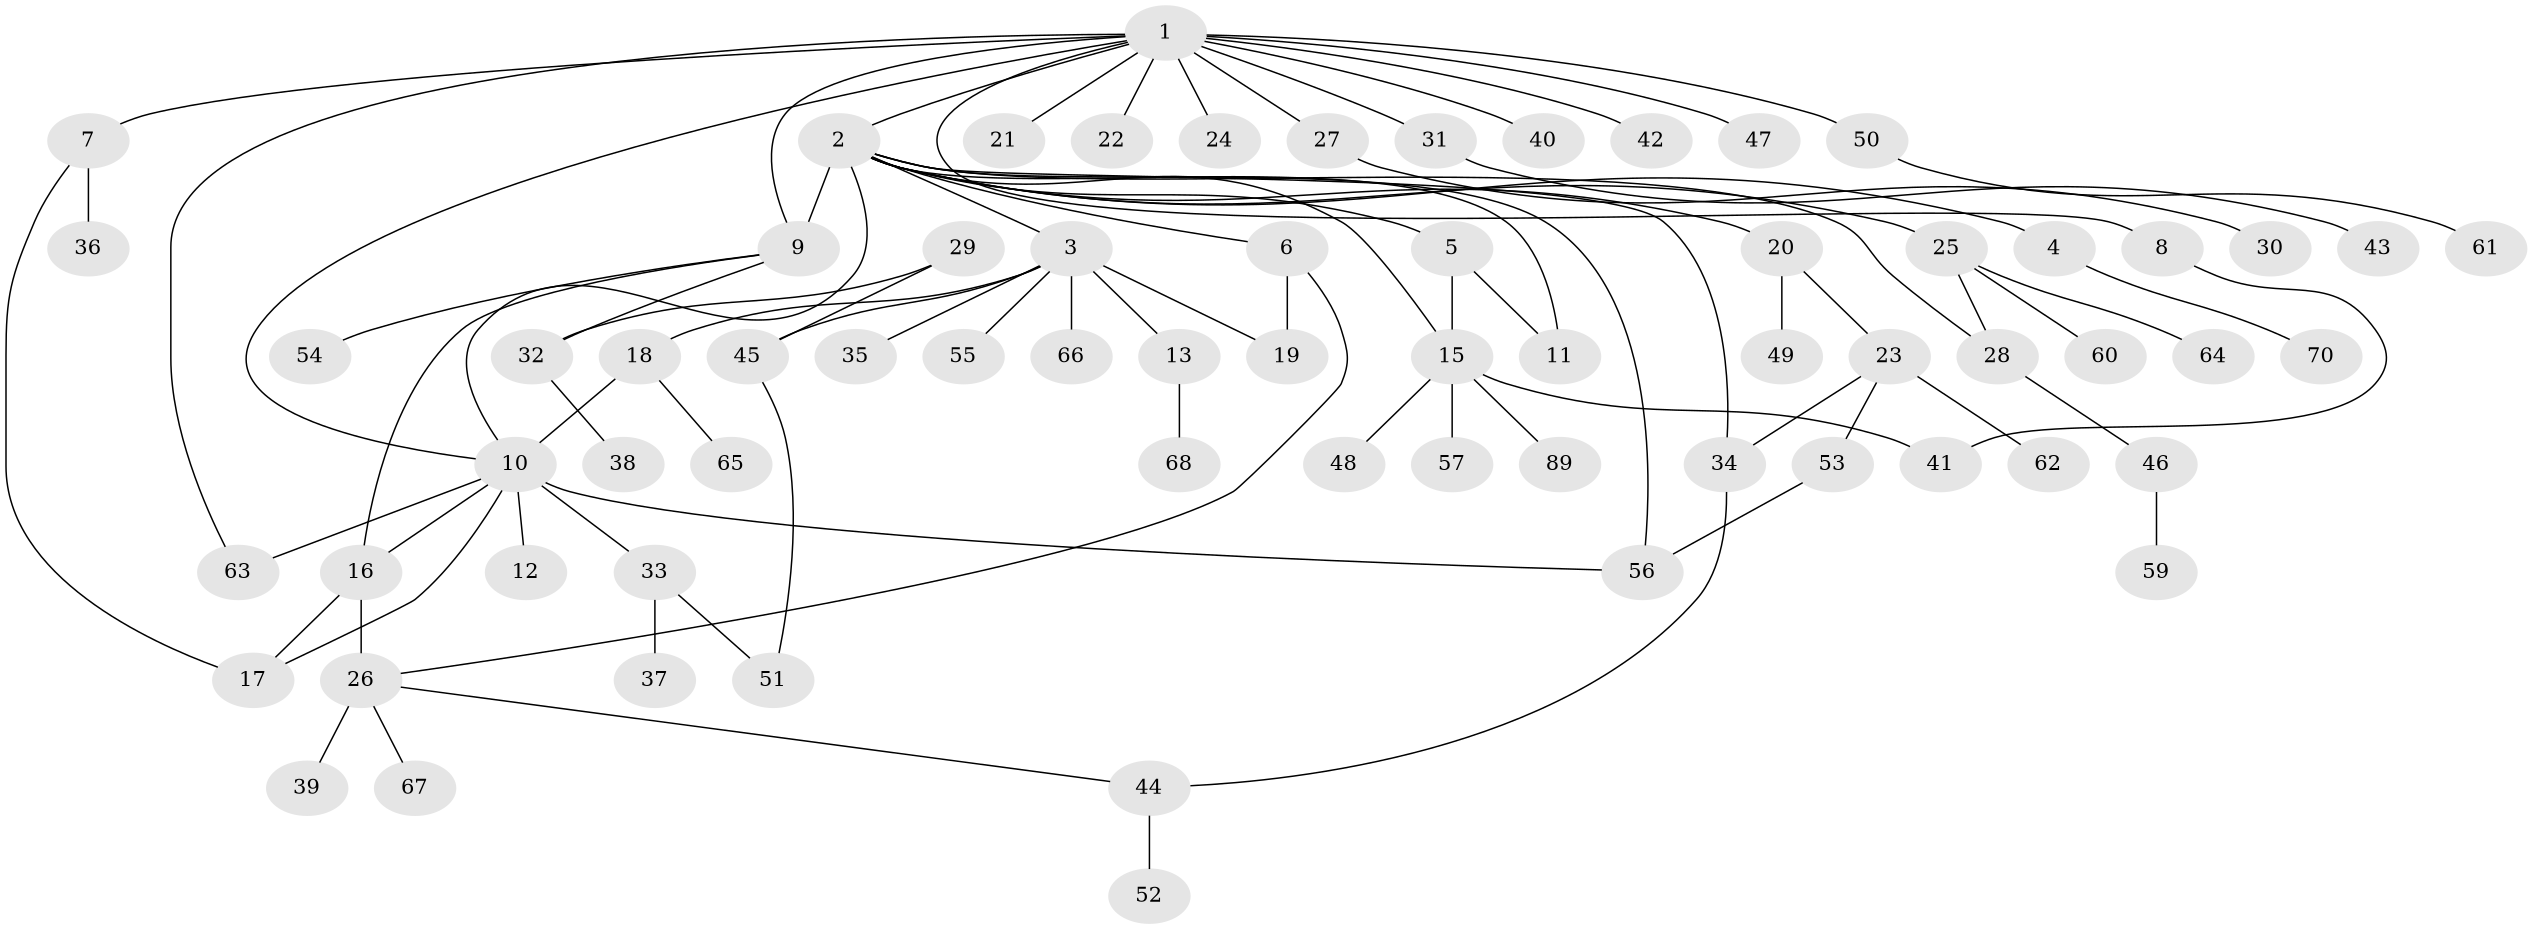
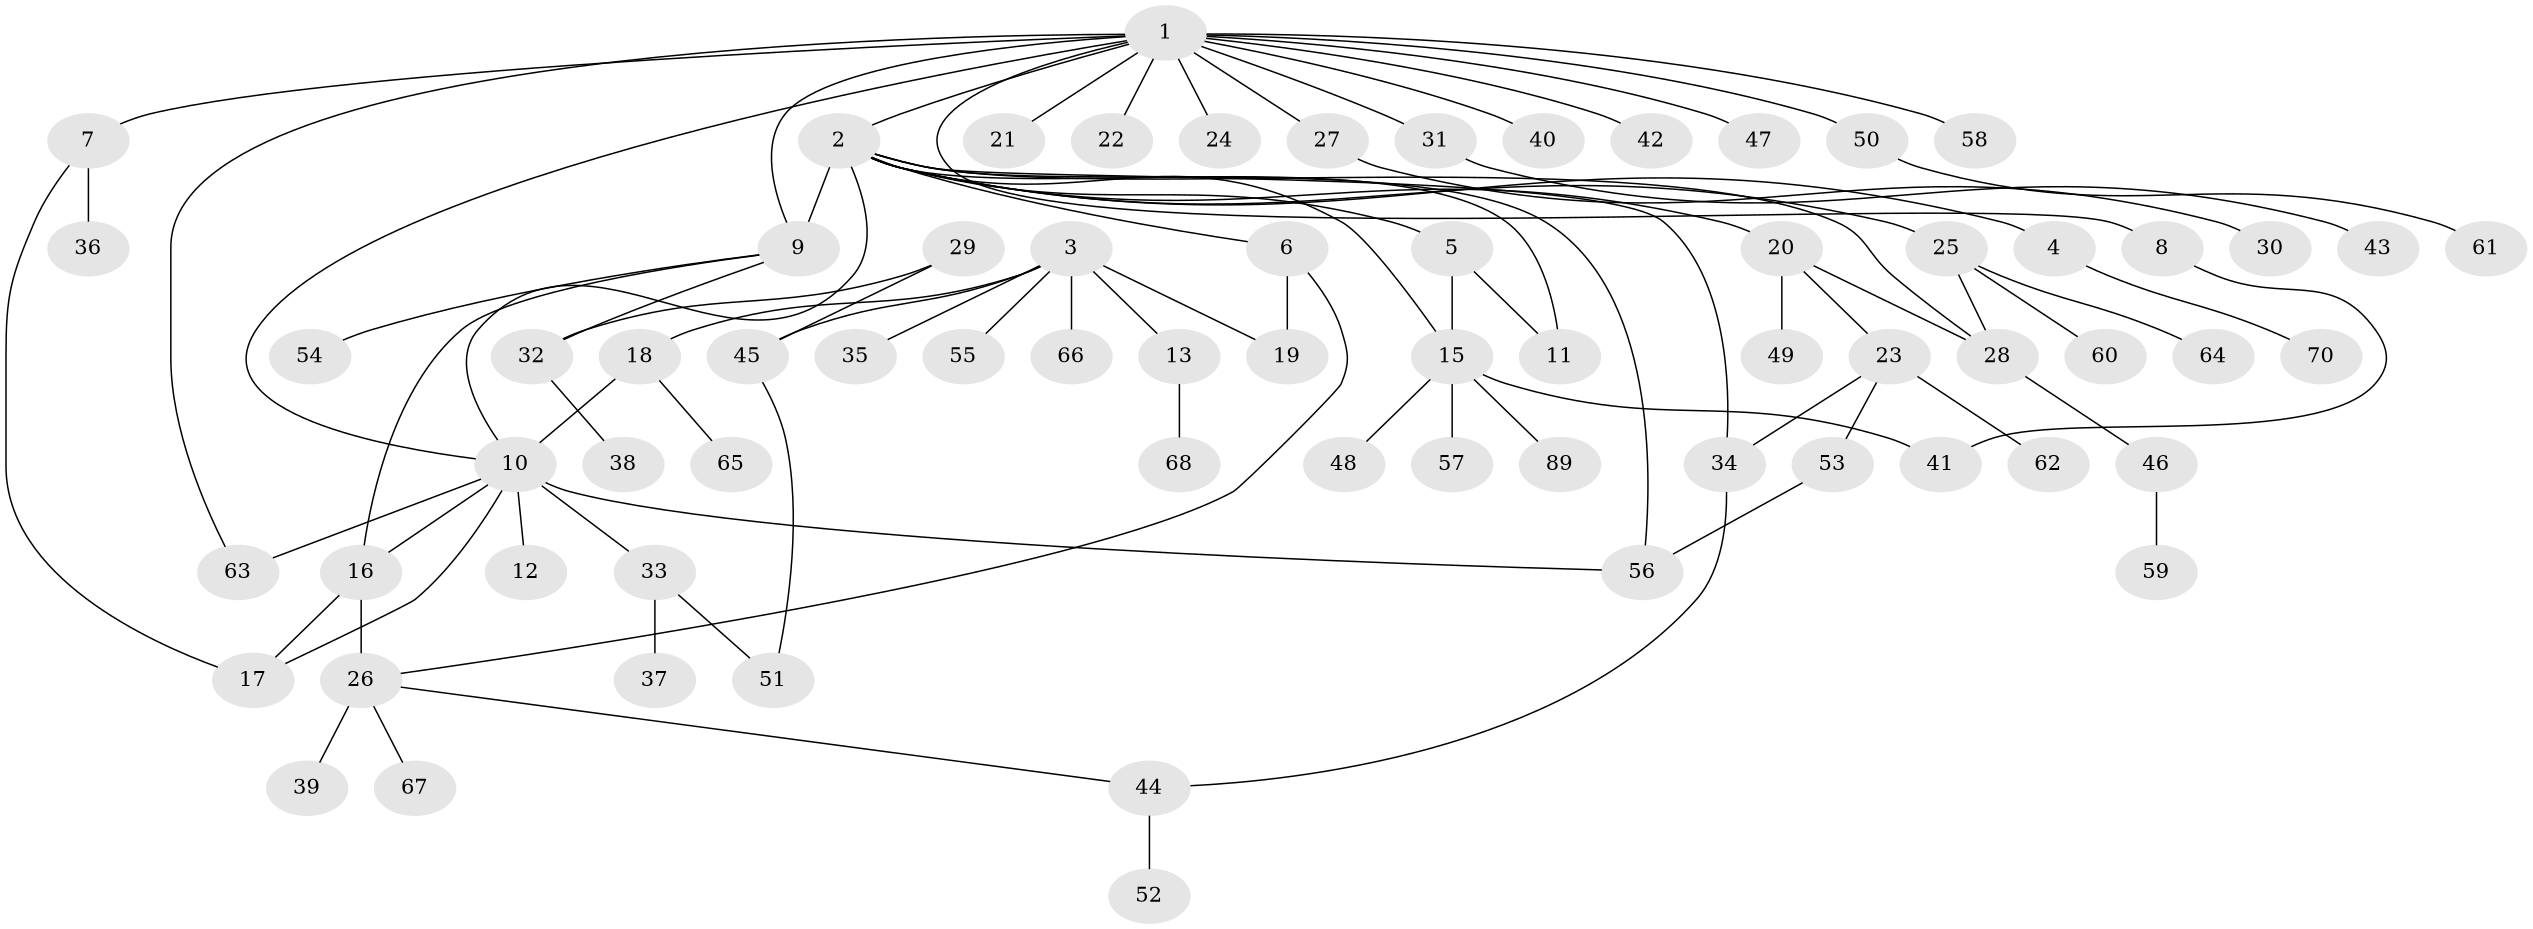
node "58": added
edge "2" -- "3": removed
edge "20" -- "28": added
